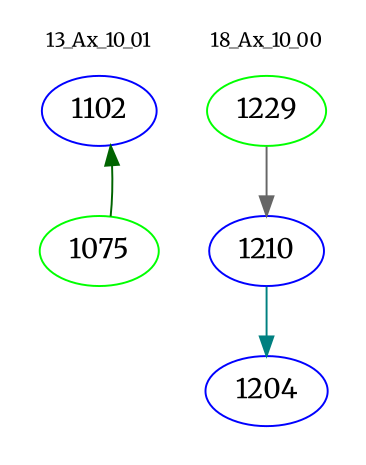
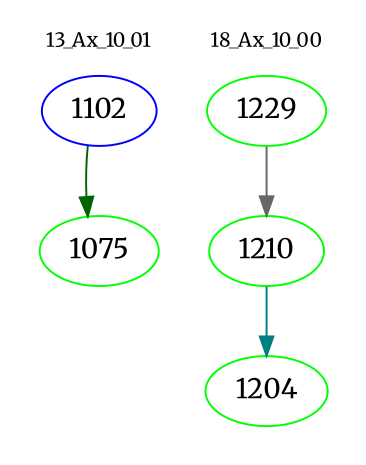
edge "1075" -> "1102": reversed
node "1210": color blue -> green
node "1204": color blue -> green
